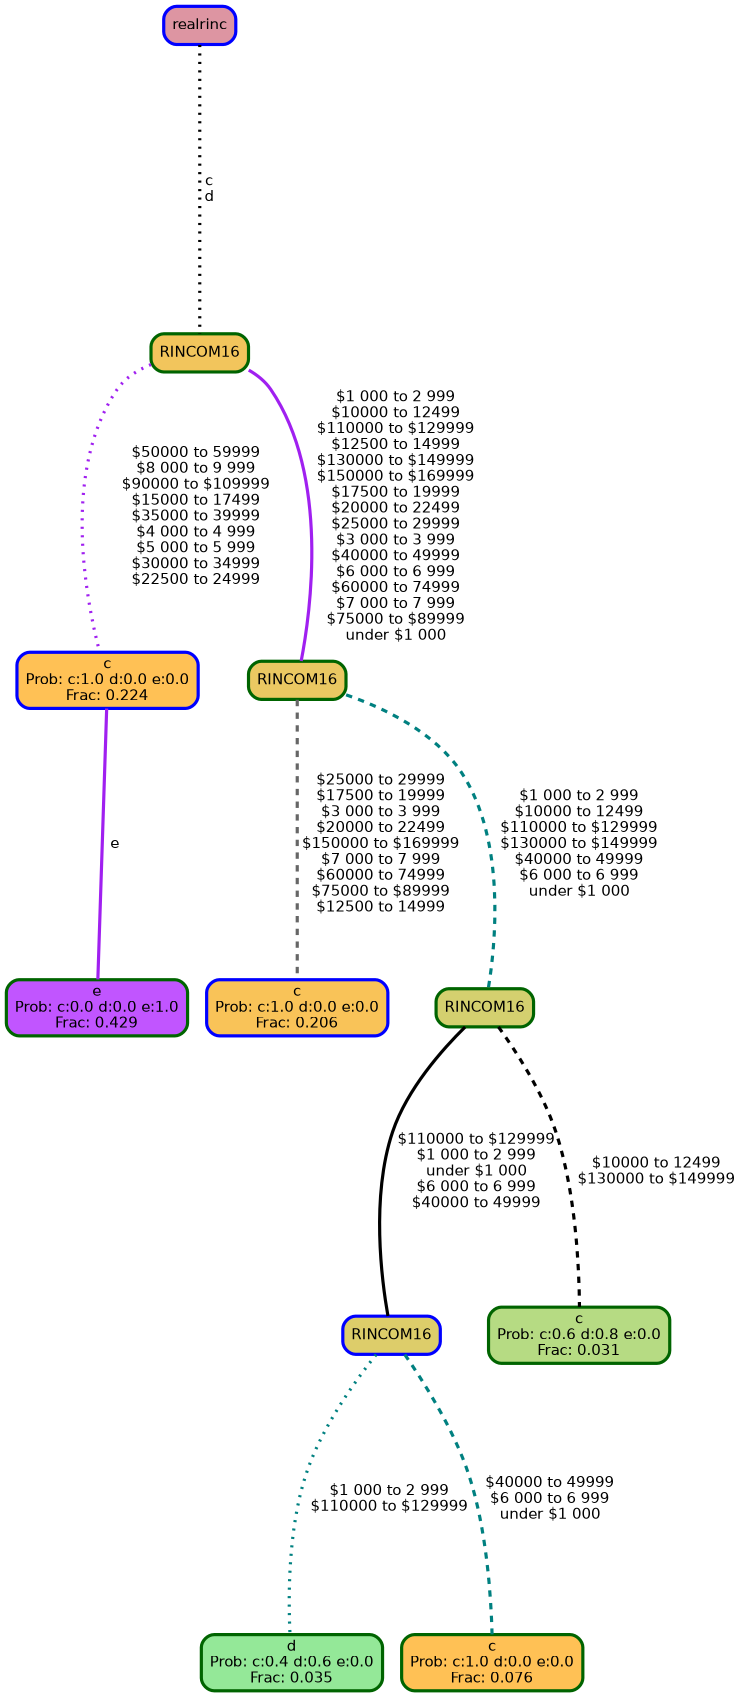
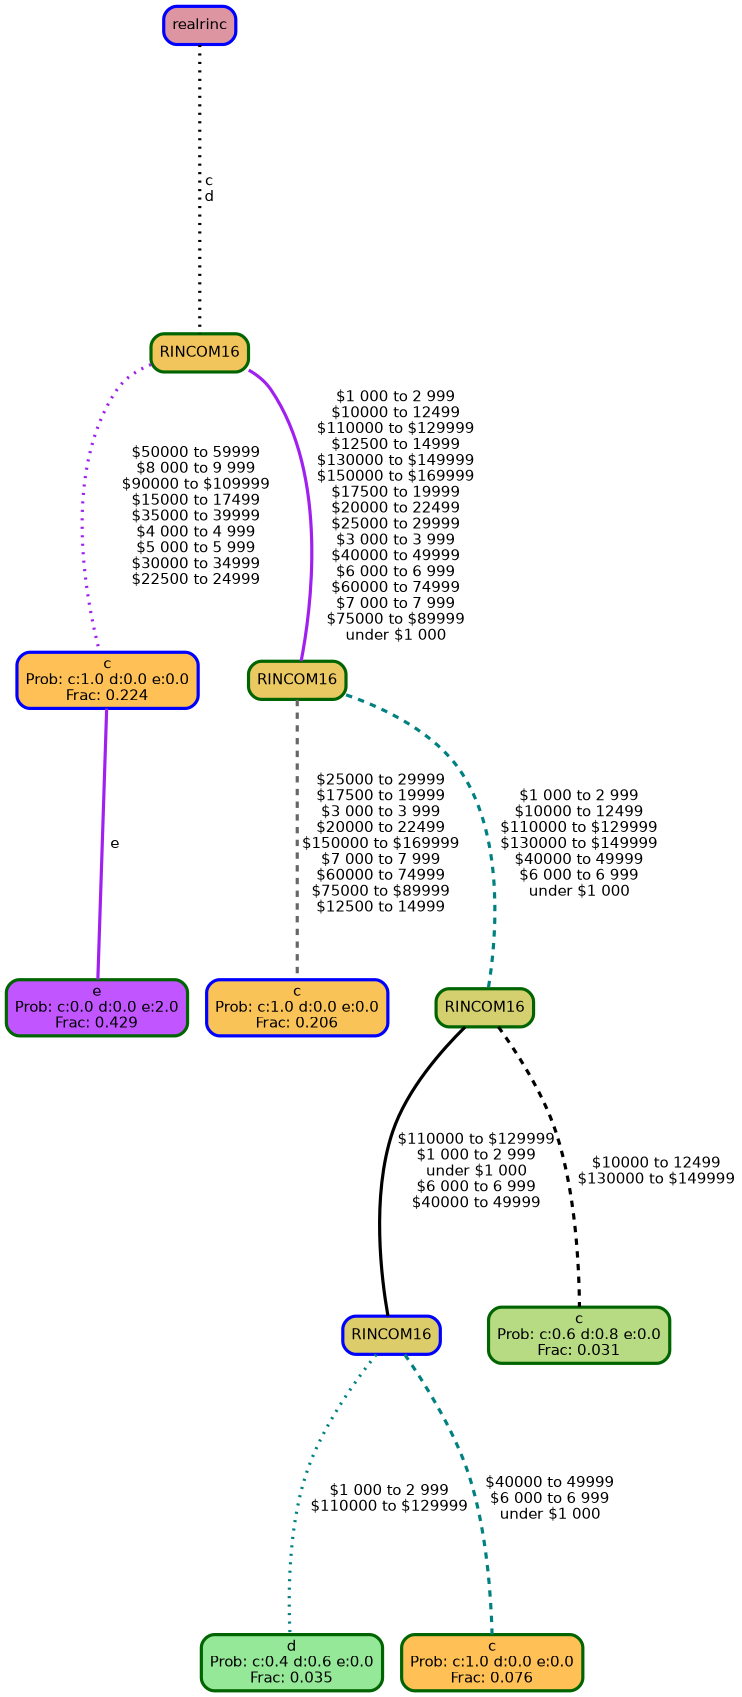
node "e Prob: c:0.0 d:0.0 e:1.0 Frac: 0.429": label "e Prob: c:0.0 d:0.0 e:1.0 Frac: 0.429" -> "e Prob: c:0.0 d:0.0 e:2.0 Frac: 0.429"
